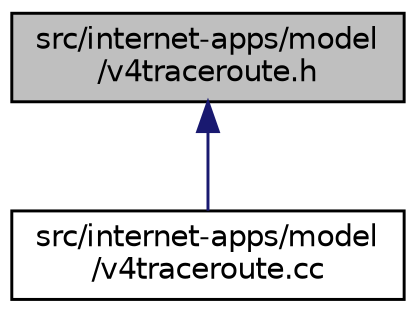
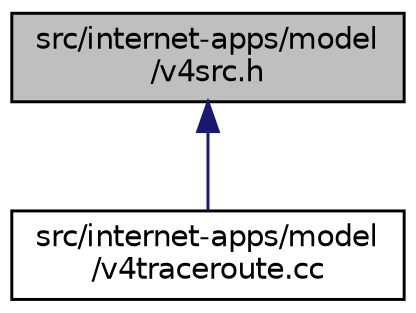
node "src/internet-apps/model /v4traceroute.h": label "src/internet-apps/model /v4traceroute.h" -> "src/internet-apps/model /v4src.h"
